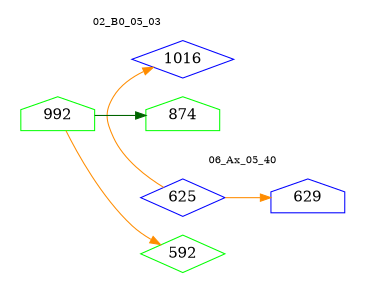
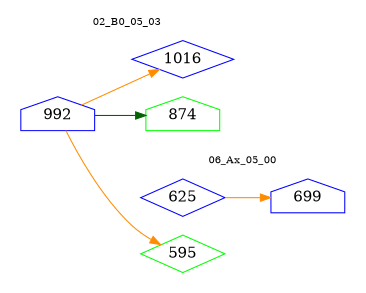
node "992": color green -> blue
edge "625" -> "1016": now "992" -> "1016"
cluster "06_Ax_05_40": label "06_Ax_05_40" -> "06_Ax_05_00"
node "629": label "629" -> "699"
node "592": label "592" -> "595"
